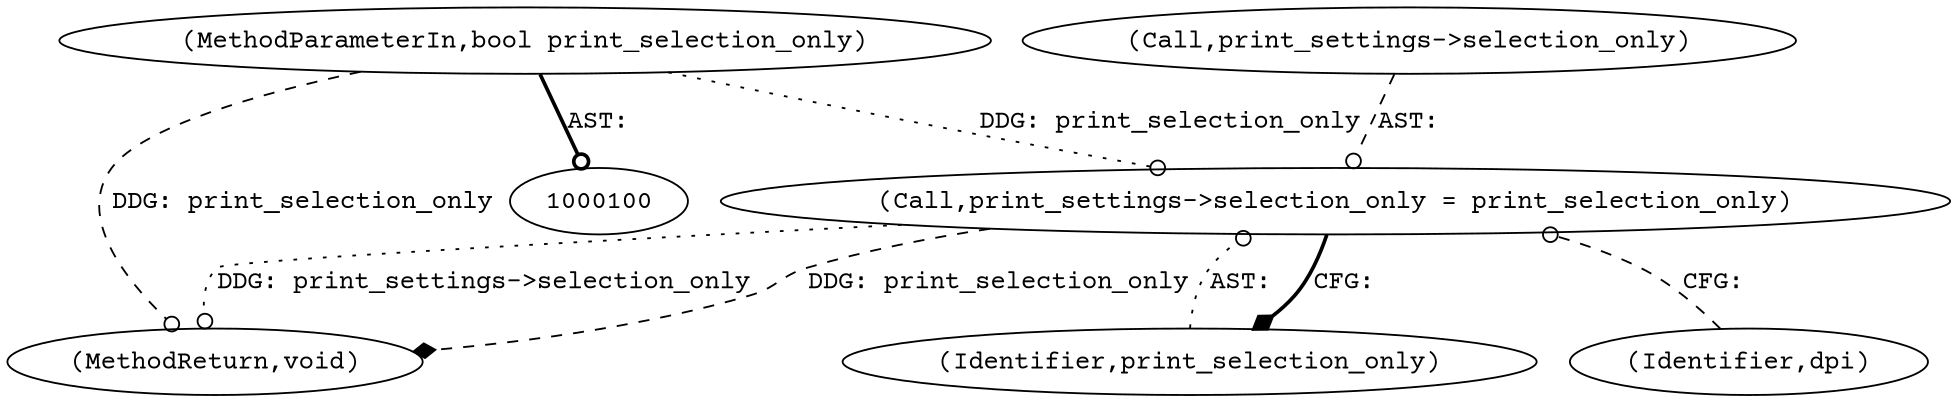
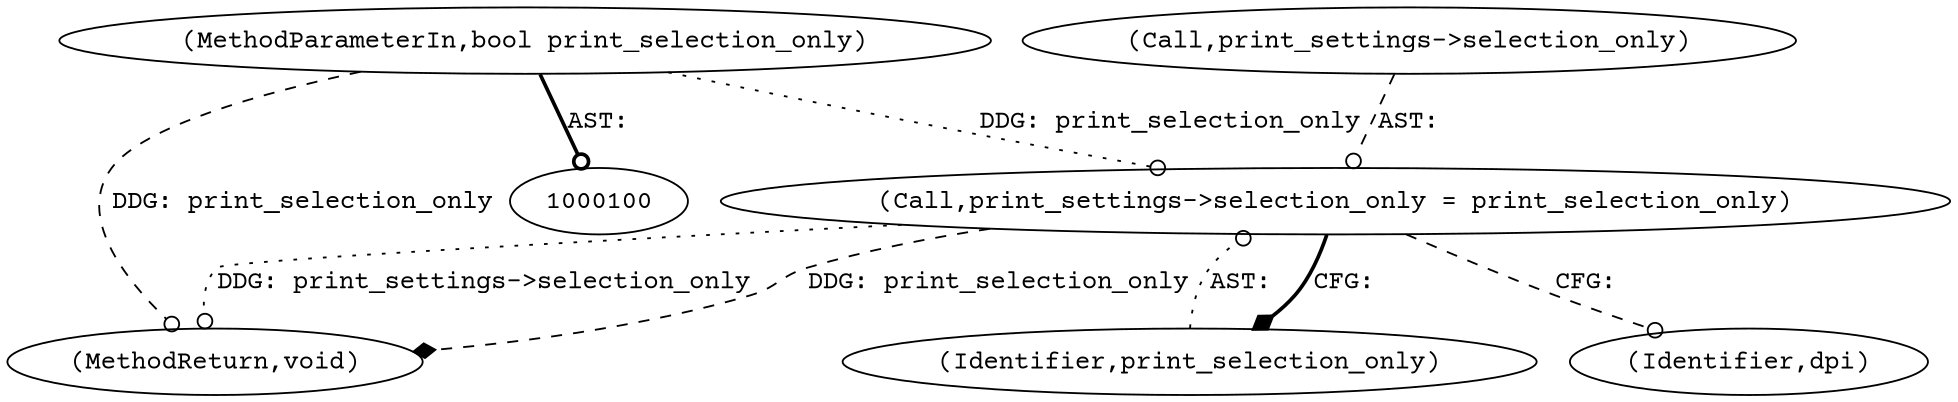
edge "(Identifier,dpi)" -> "(Call,print_settings->selection_only = print_selection_only)": reversed
